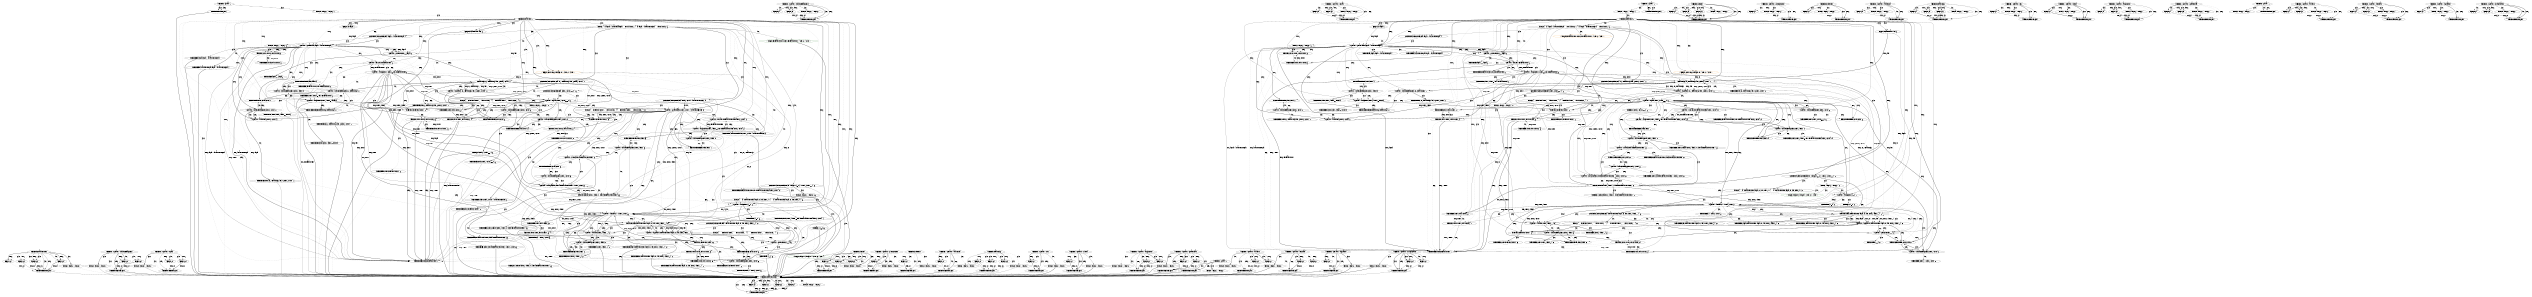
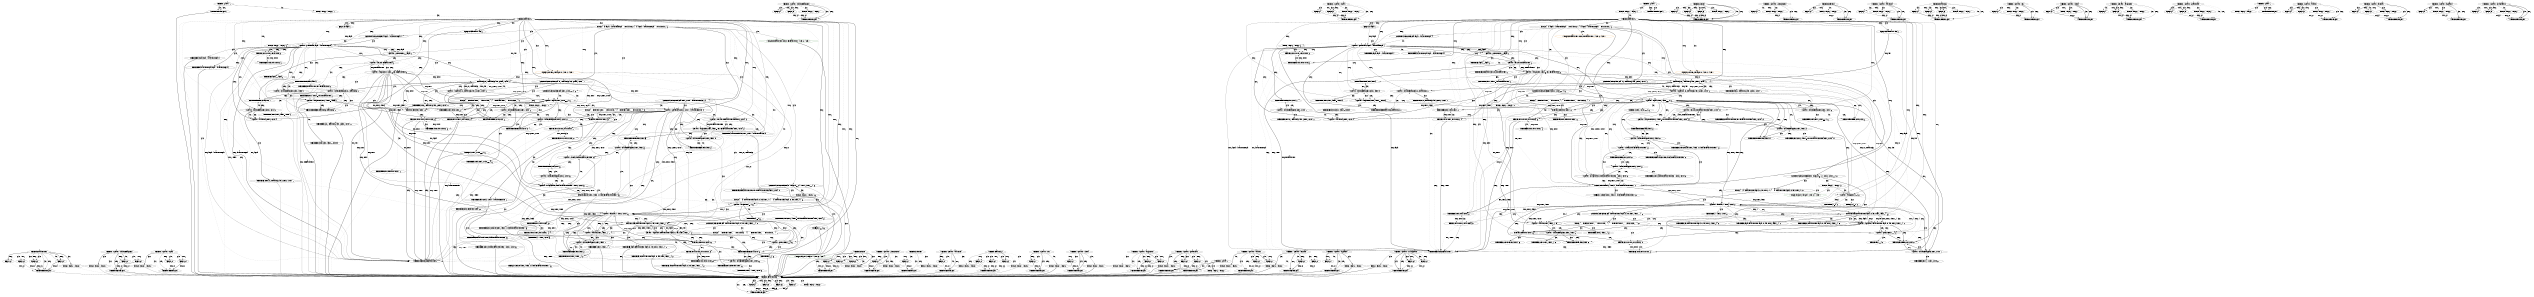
edge "(CONTROL_STRUCTURE,IF,if (menu->count > kMaxMenuEntries))" -> "(<operator>.greaterThan,menu->count > kMaxMenuEntries)": label "NULL: " -> "AST: "
